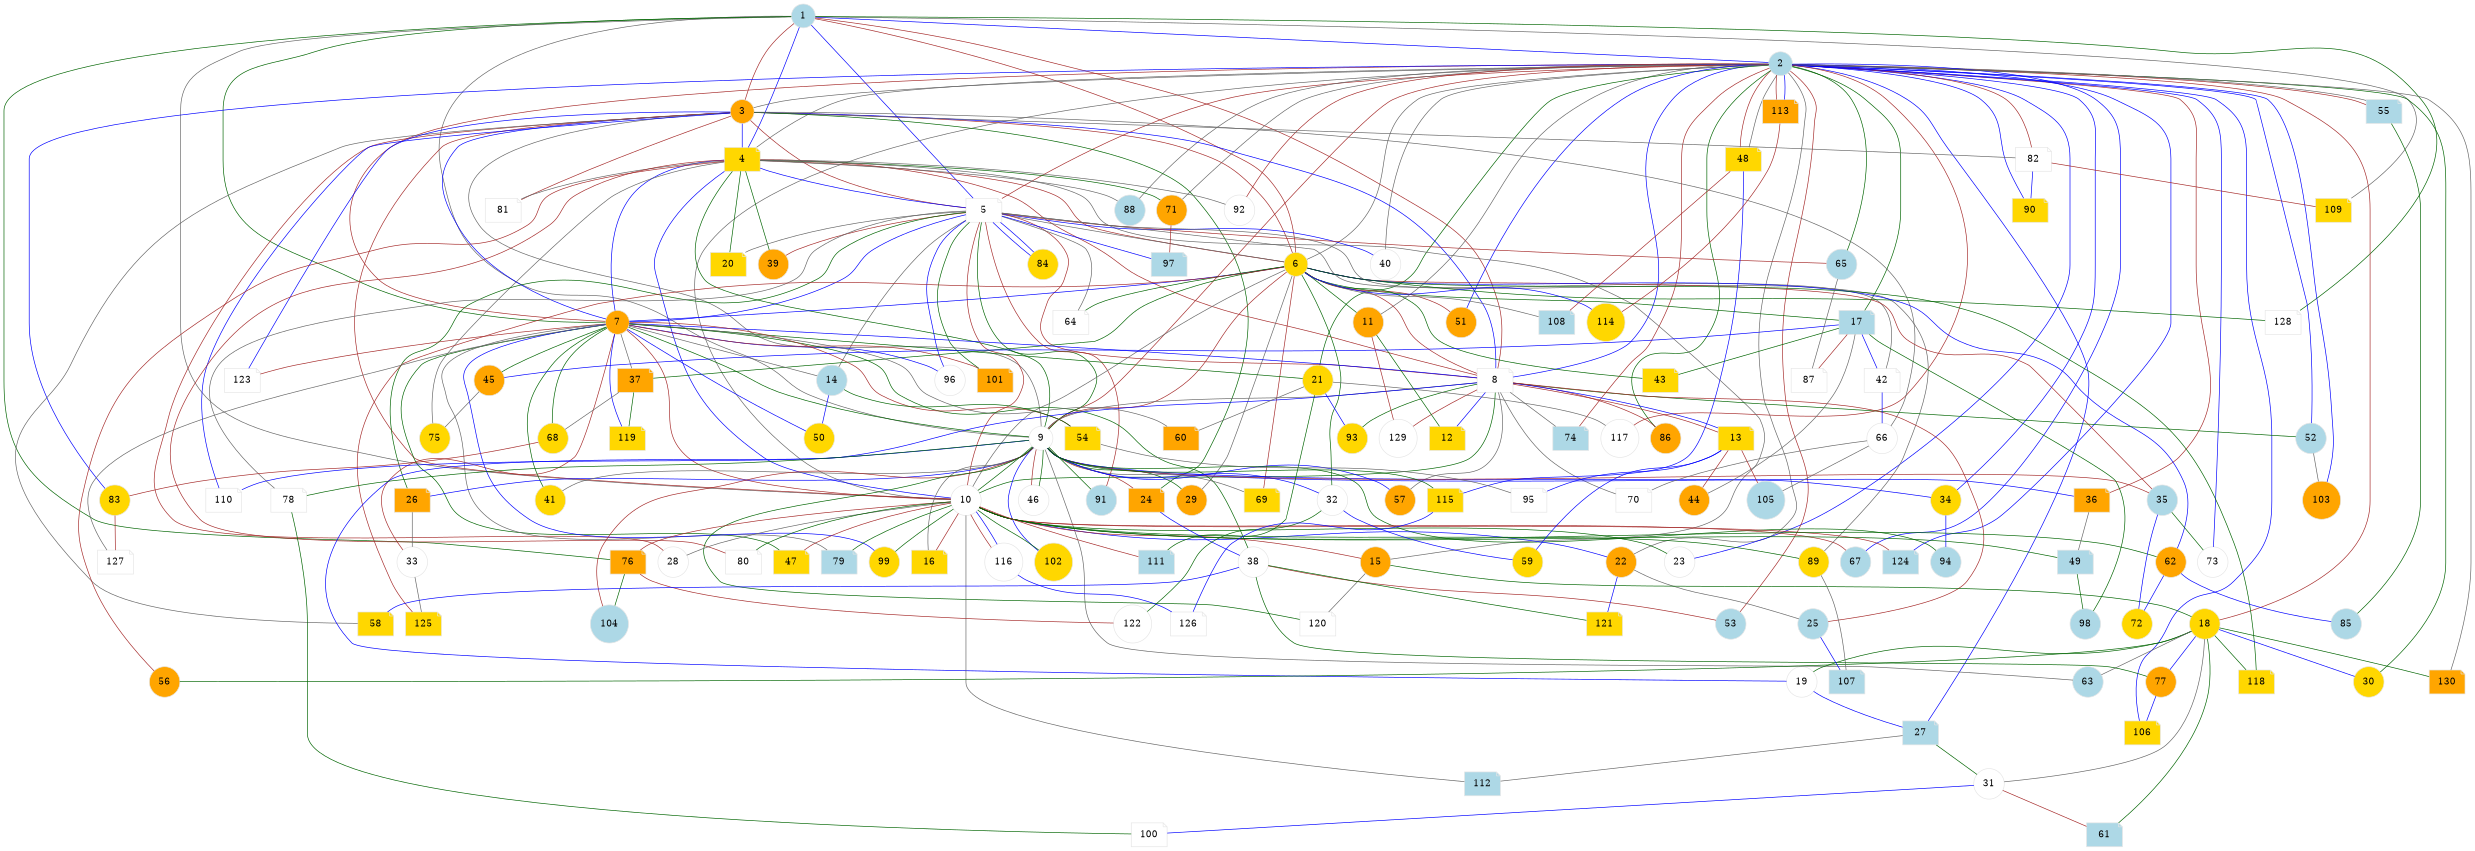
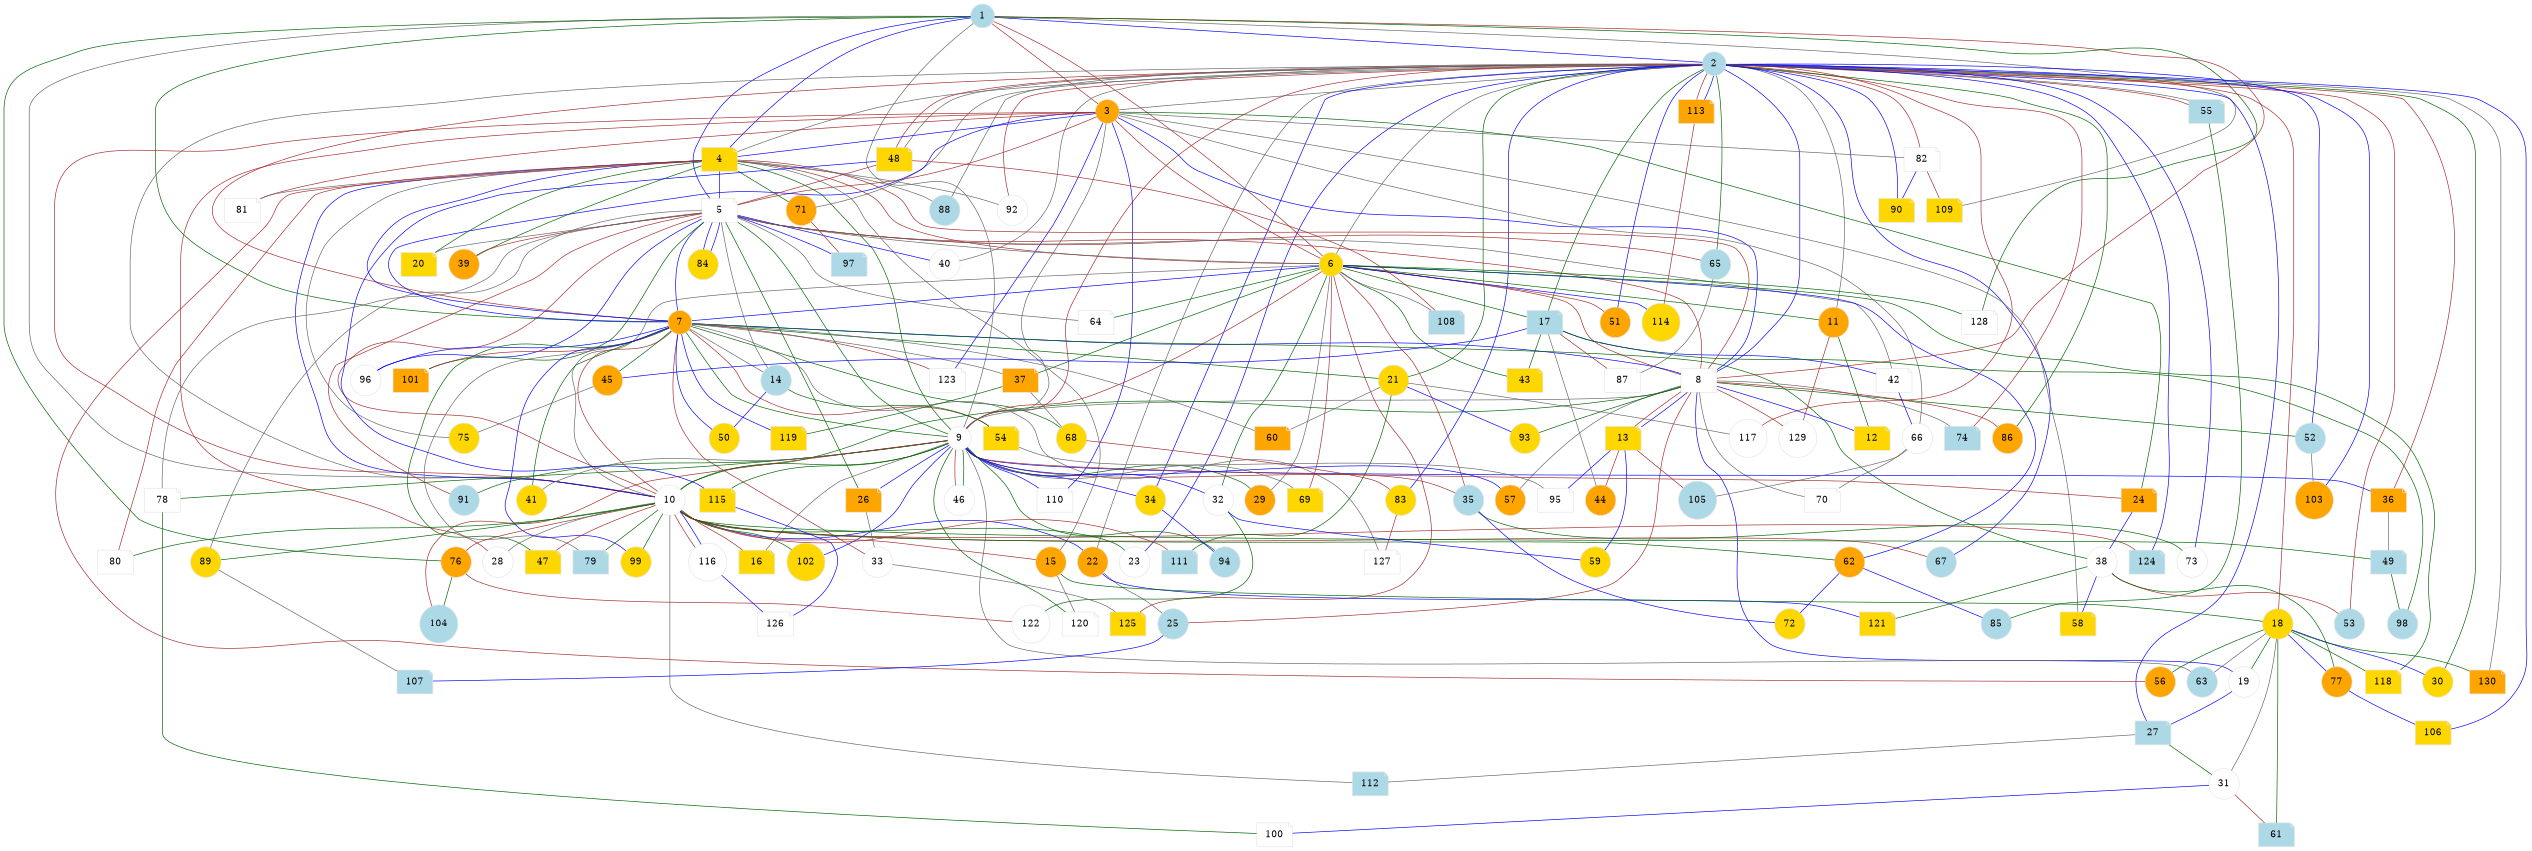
edge "2" -- "5": now "48" -- "5"
node "76": shape note -> circle
